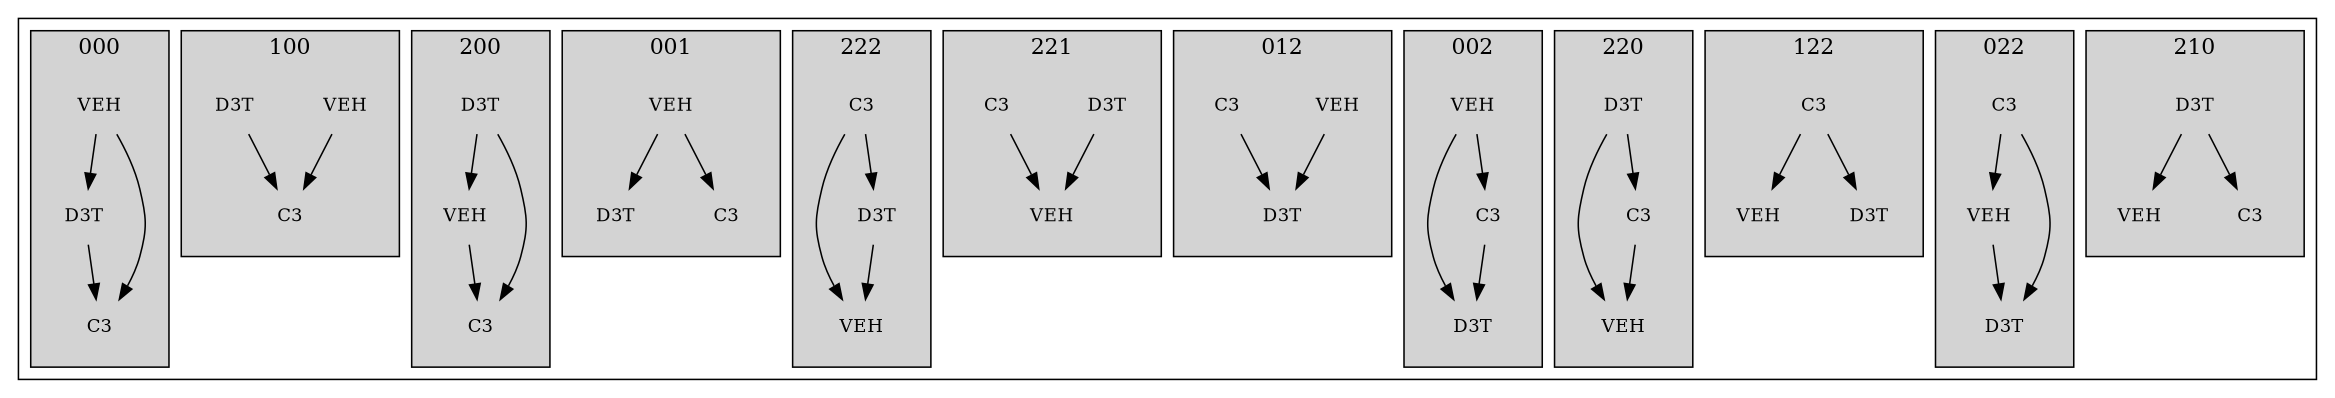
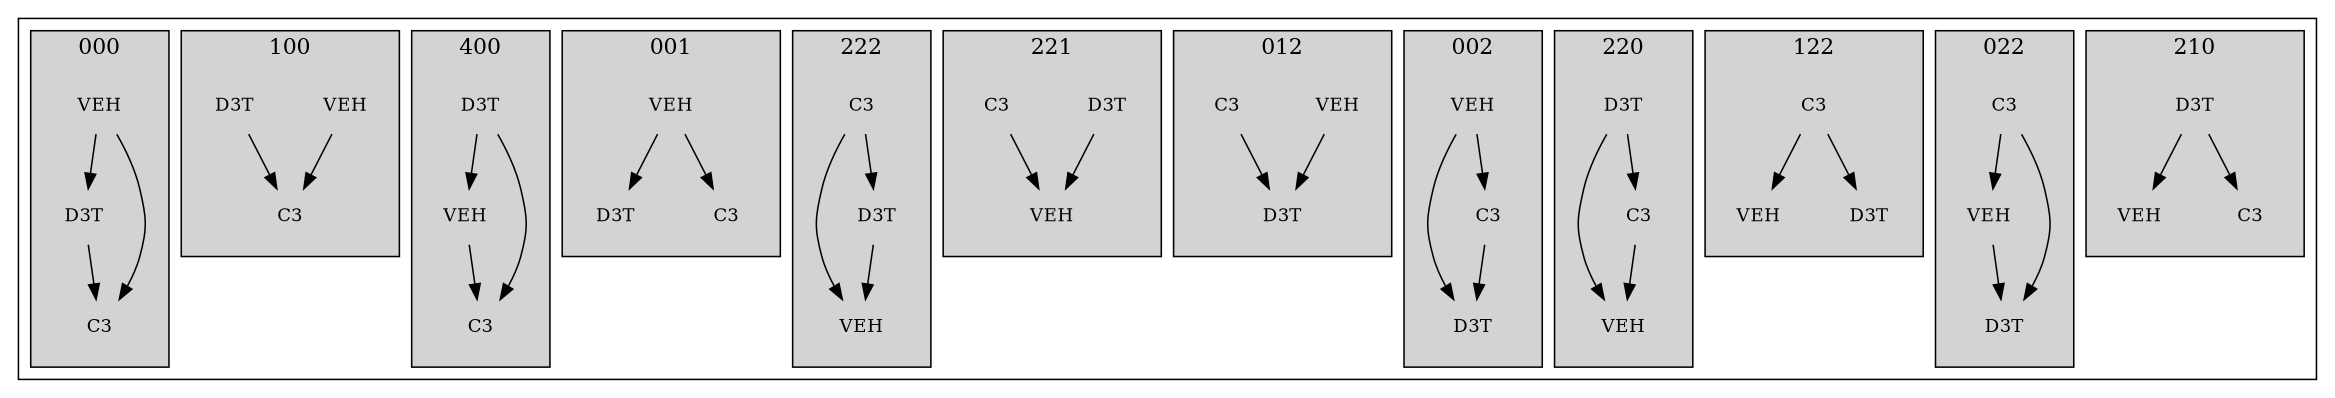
cluster "200": label "200" -> "400"
